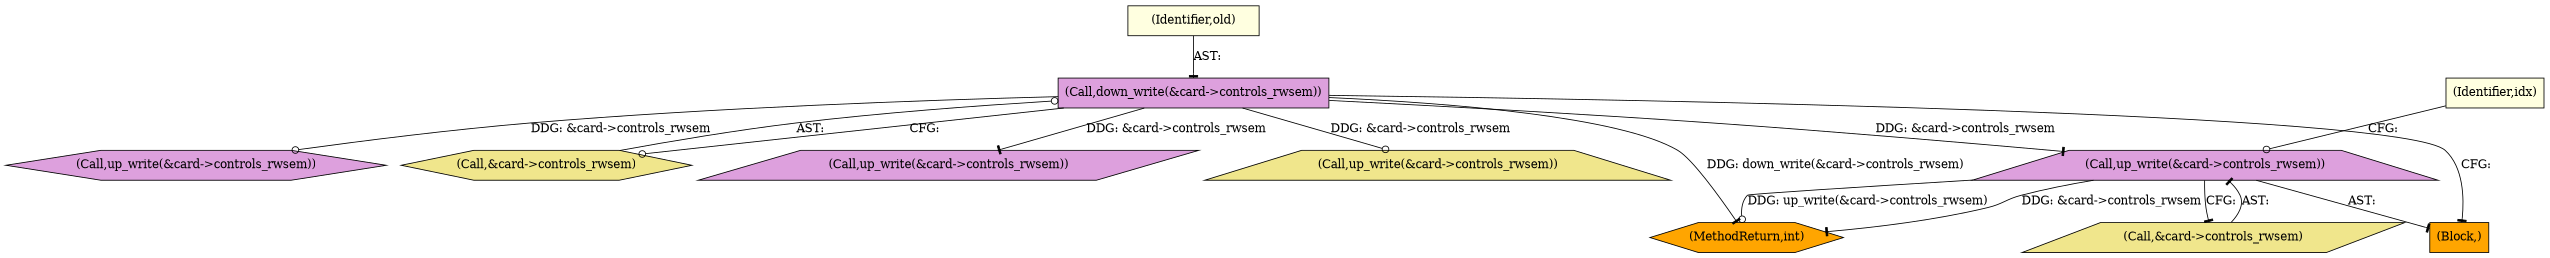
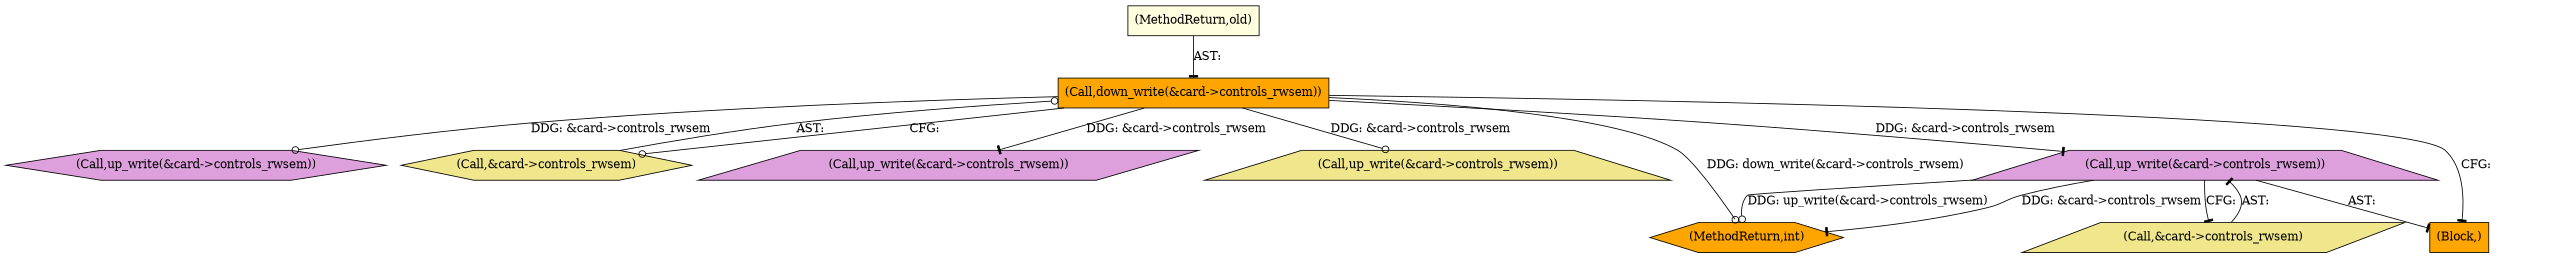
node "(Identifier,old)": label "(Identifier,old)" -> "(MethodReturn,old)"
node "(Call,down_write(&card->controls_rwsem))": fillcolor plum -> orange
node "(Identifier,idx)": removed
edge "(Call,down_write(&card->controls_rwsem))" -> "(MethodReturn,int)": arrowhead tee -> odot
